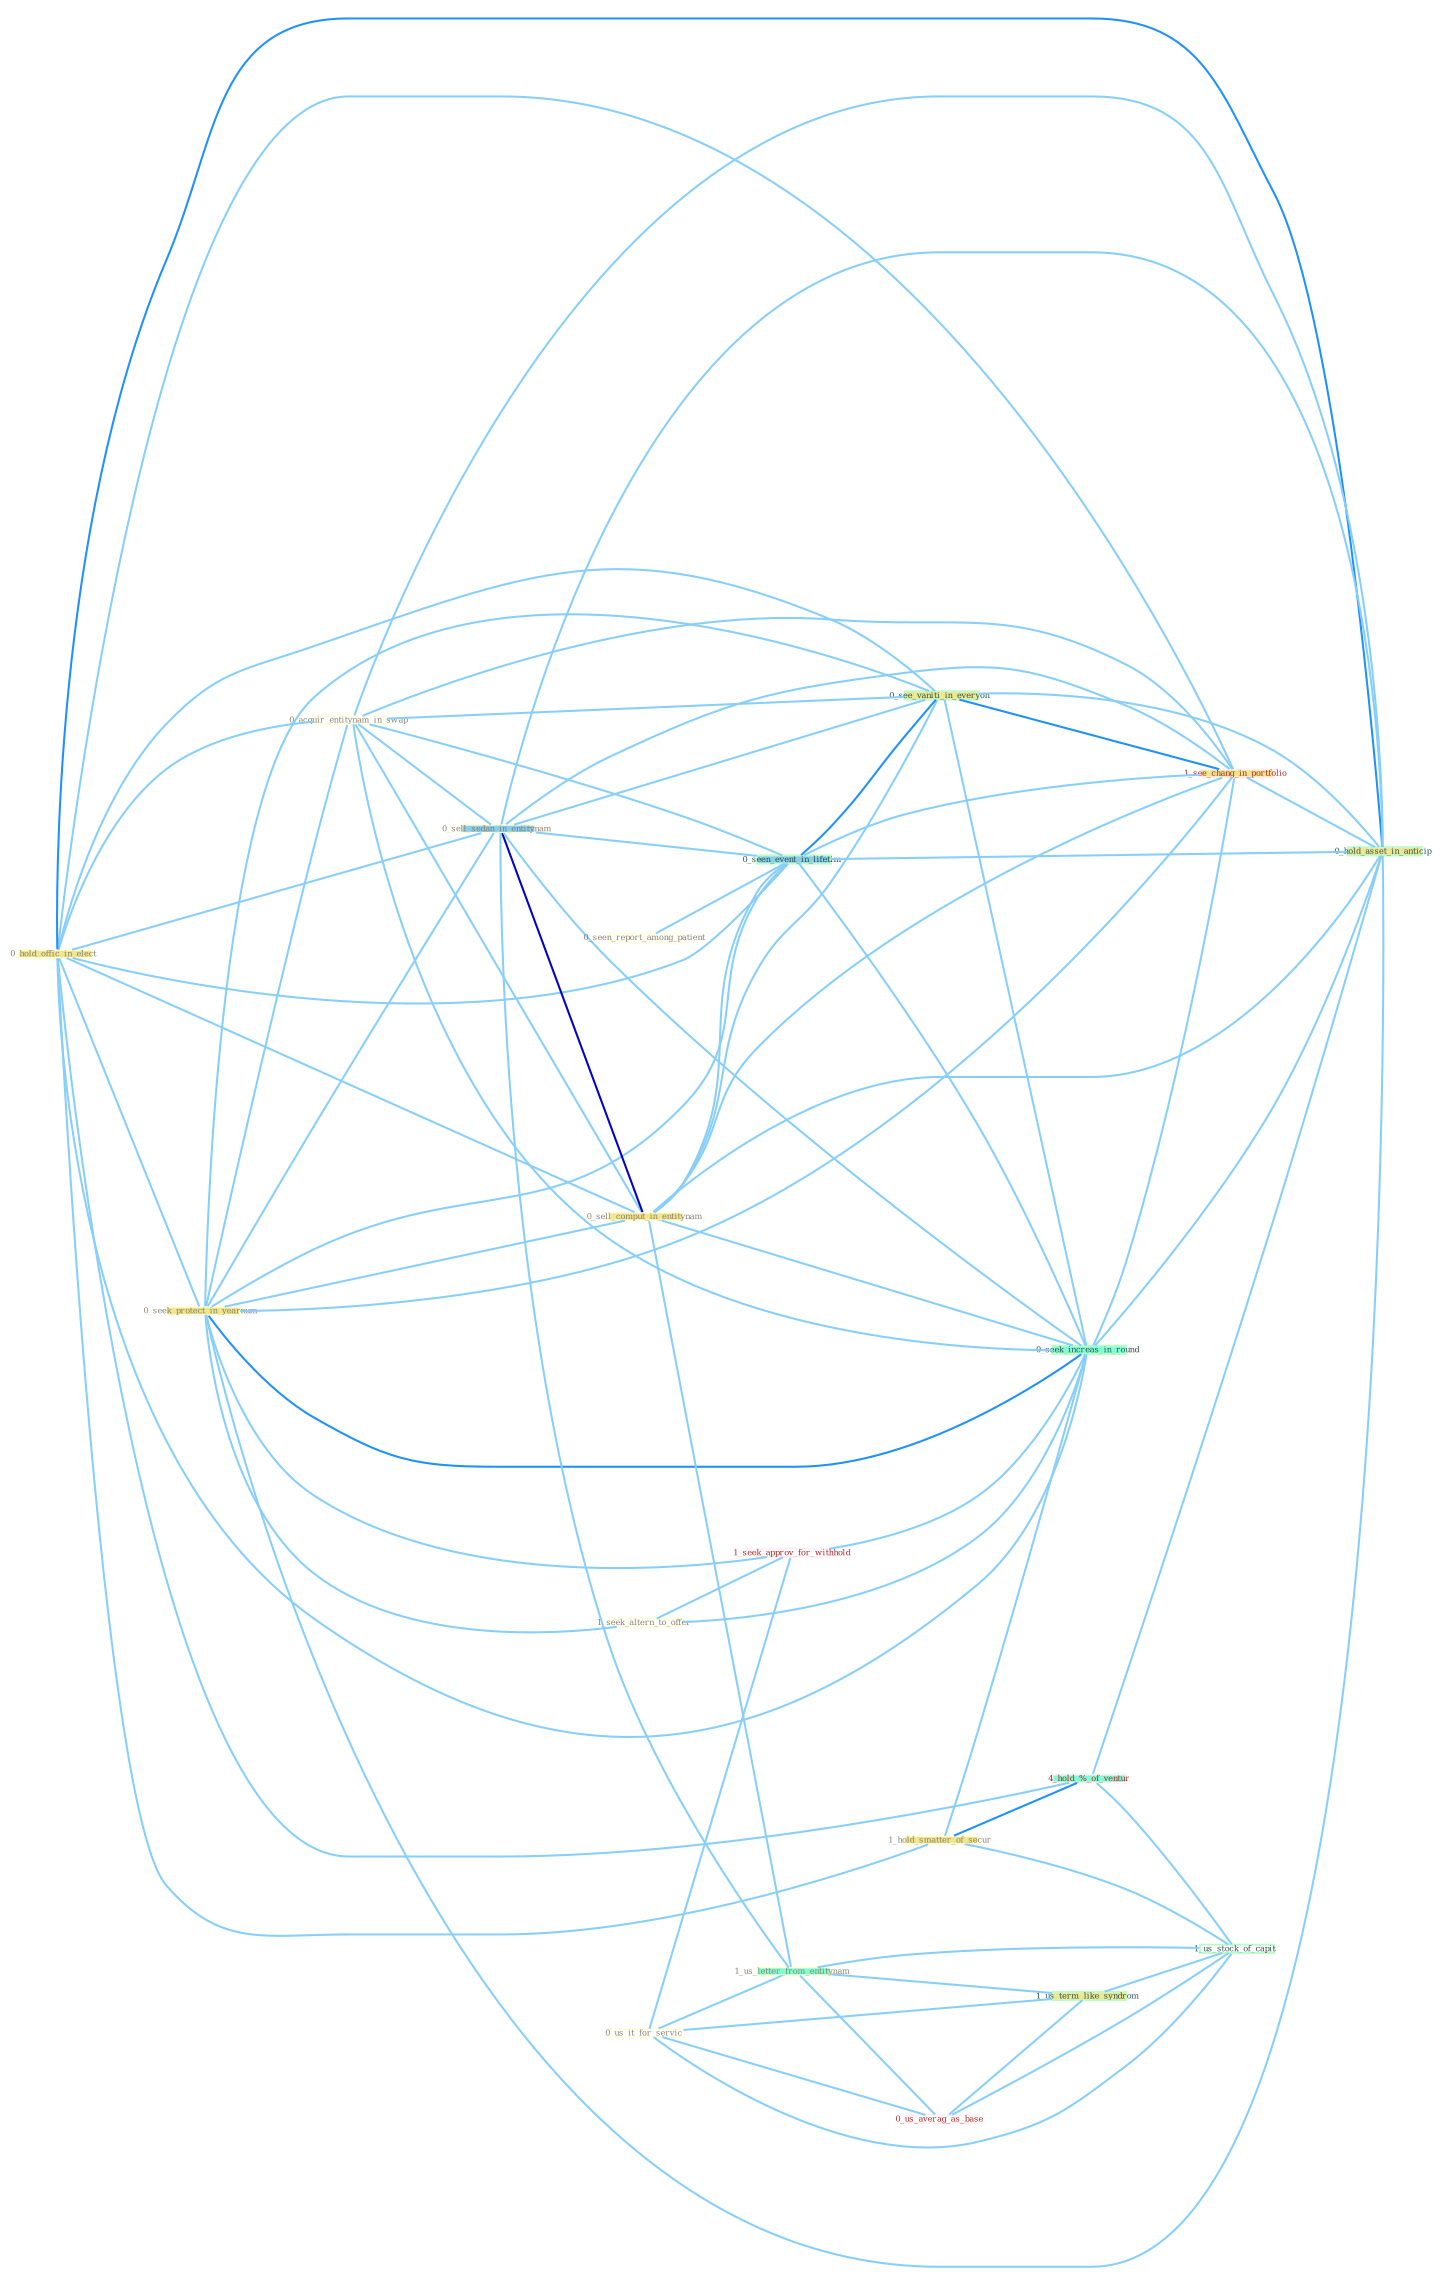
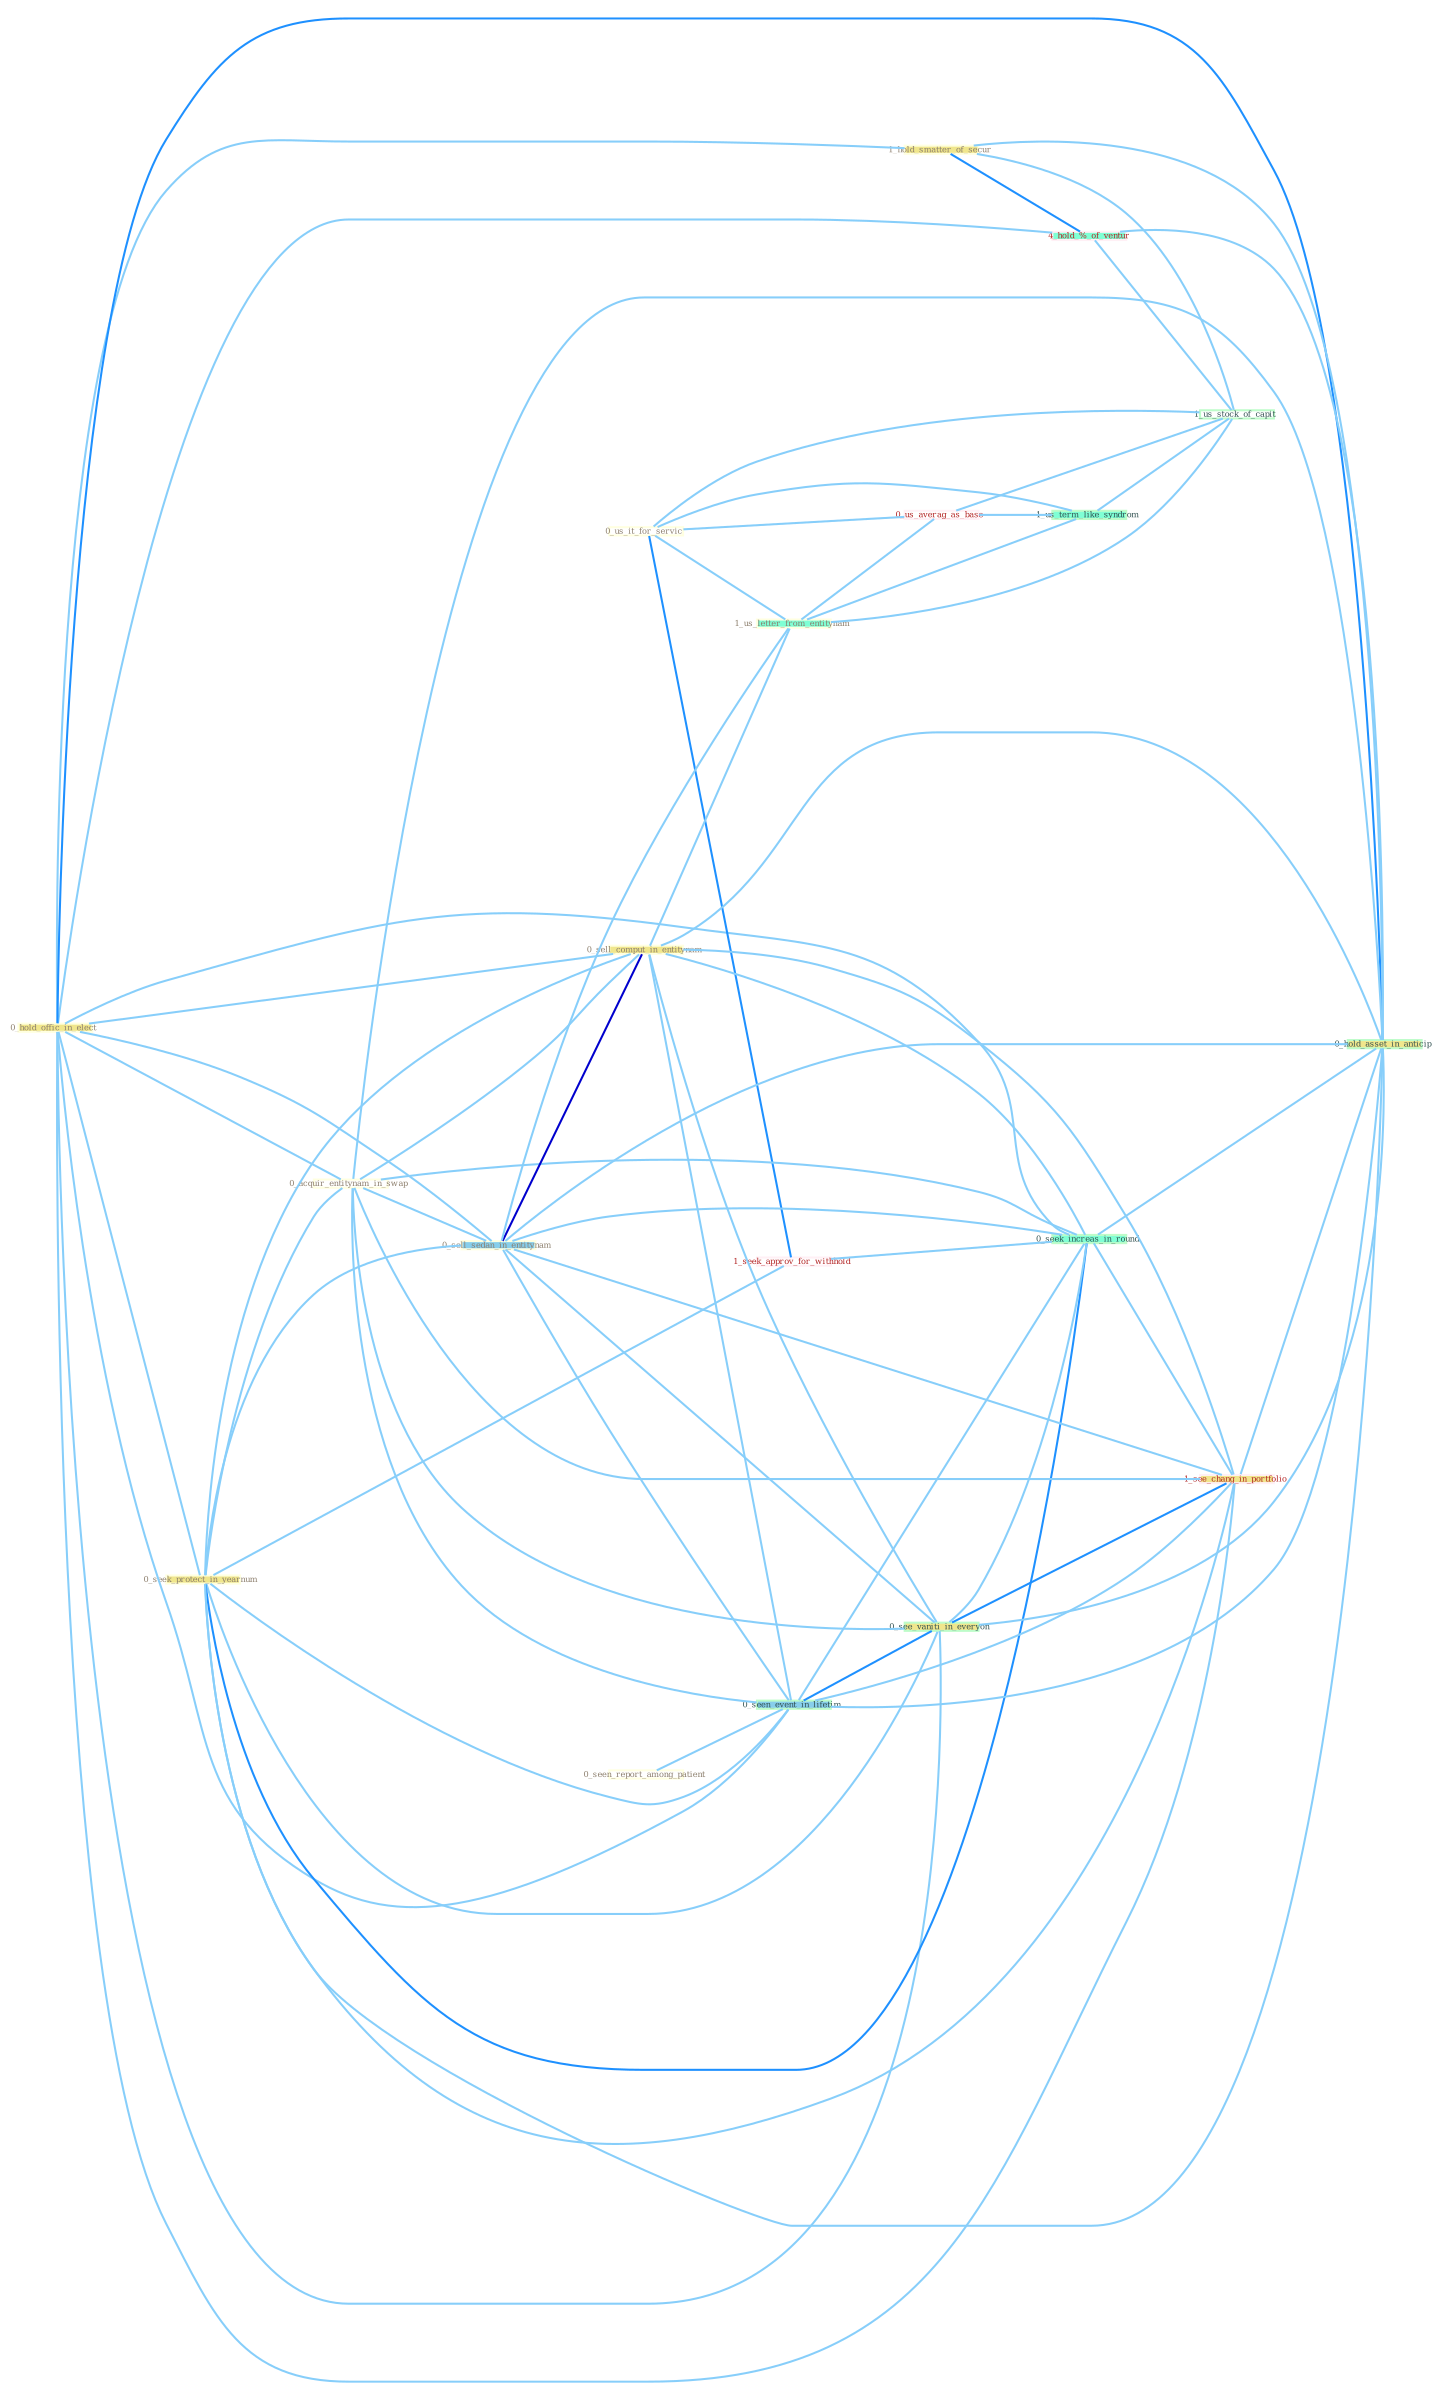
edge "0_seek_increas_in_round" -- "1_hold_smatter_of_secur": now "0_hold_asset_in_anticip" -- "1_hold_smatter_of_secur"
node "1_seek_altern_to_offer": removed
edge "1_seek_approv_for_withhold" -- "0_us_it_for_servic": color #87cefa -> #1e90ff
node "1_us_term_like_syndrom": fillcolor khaki -> aquamarine
